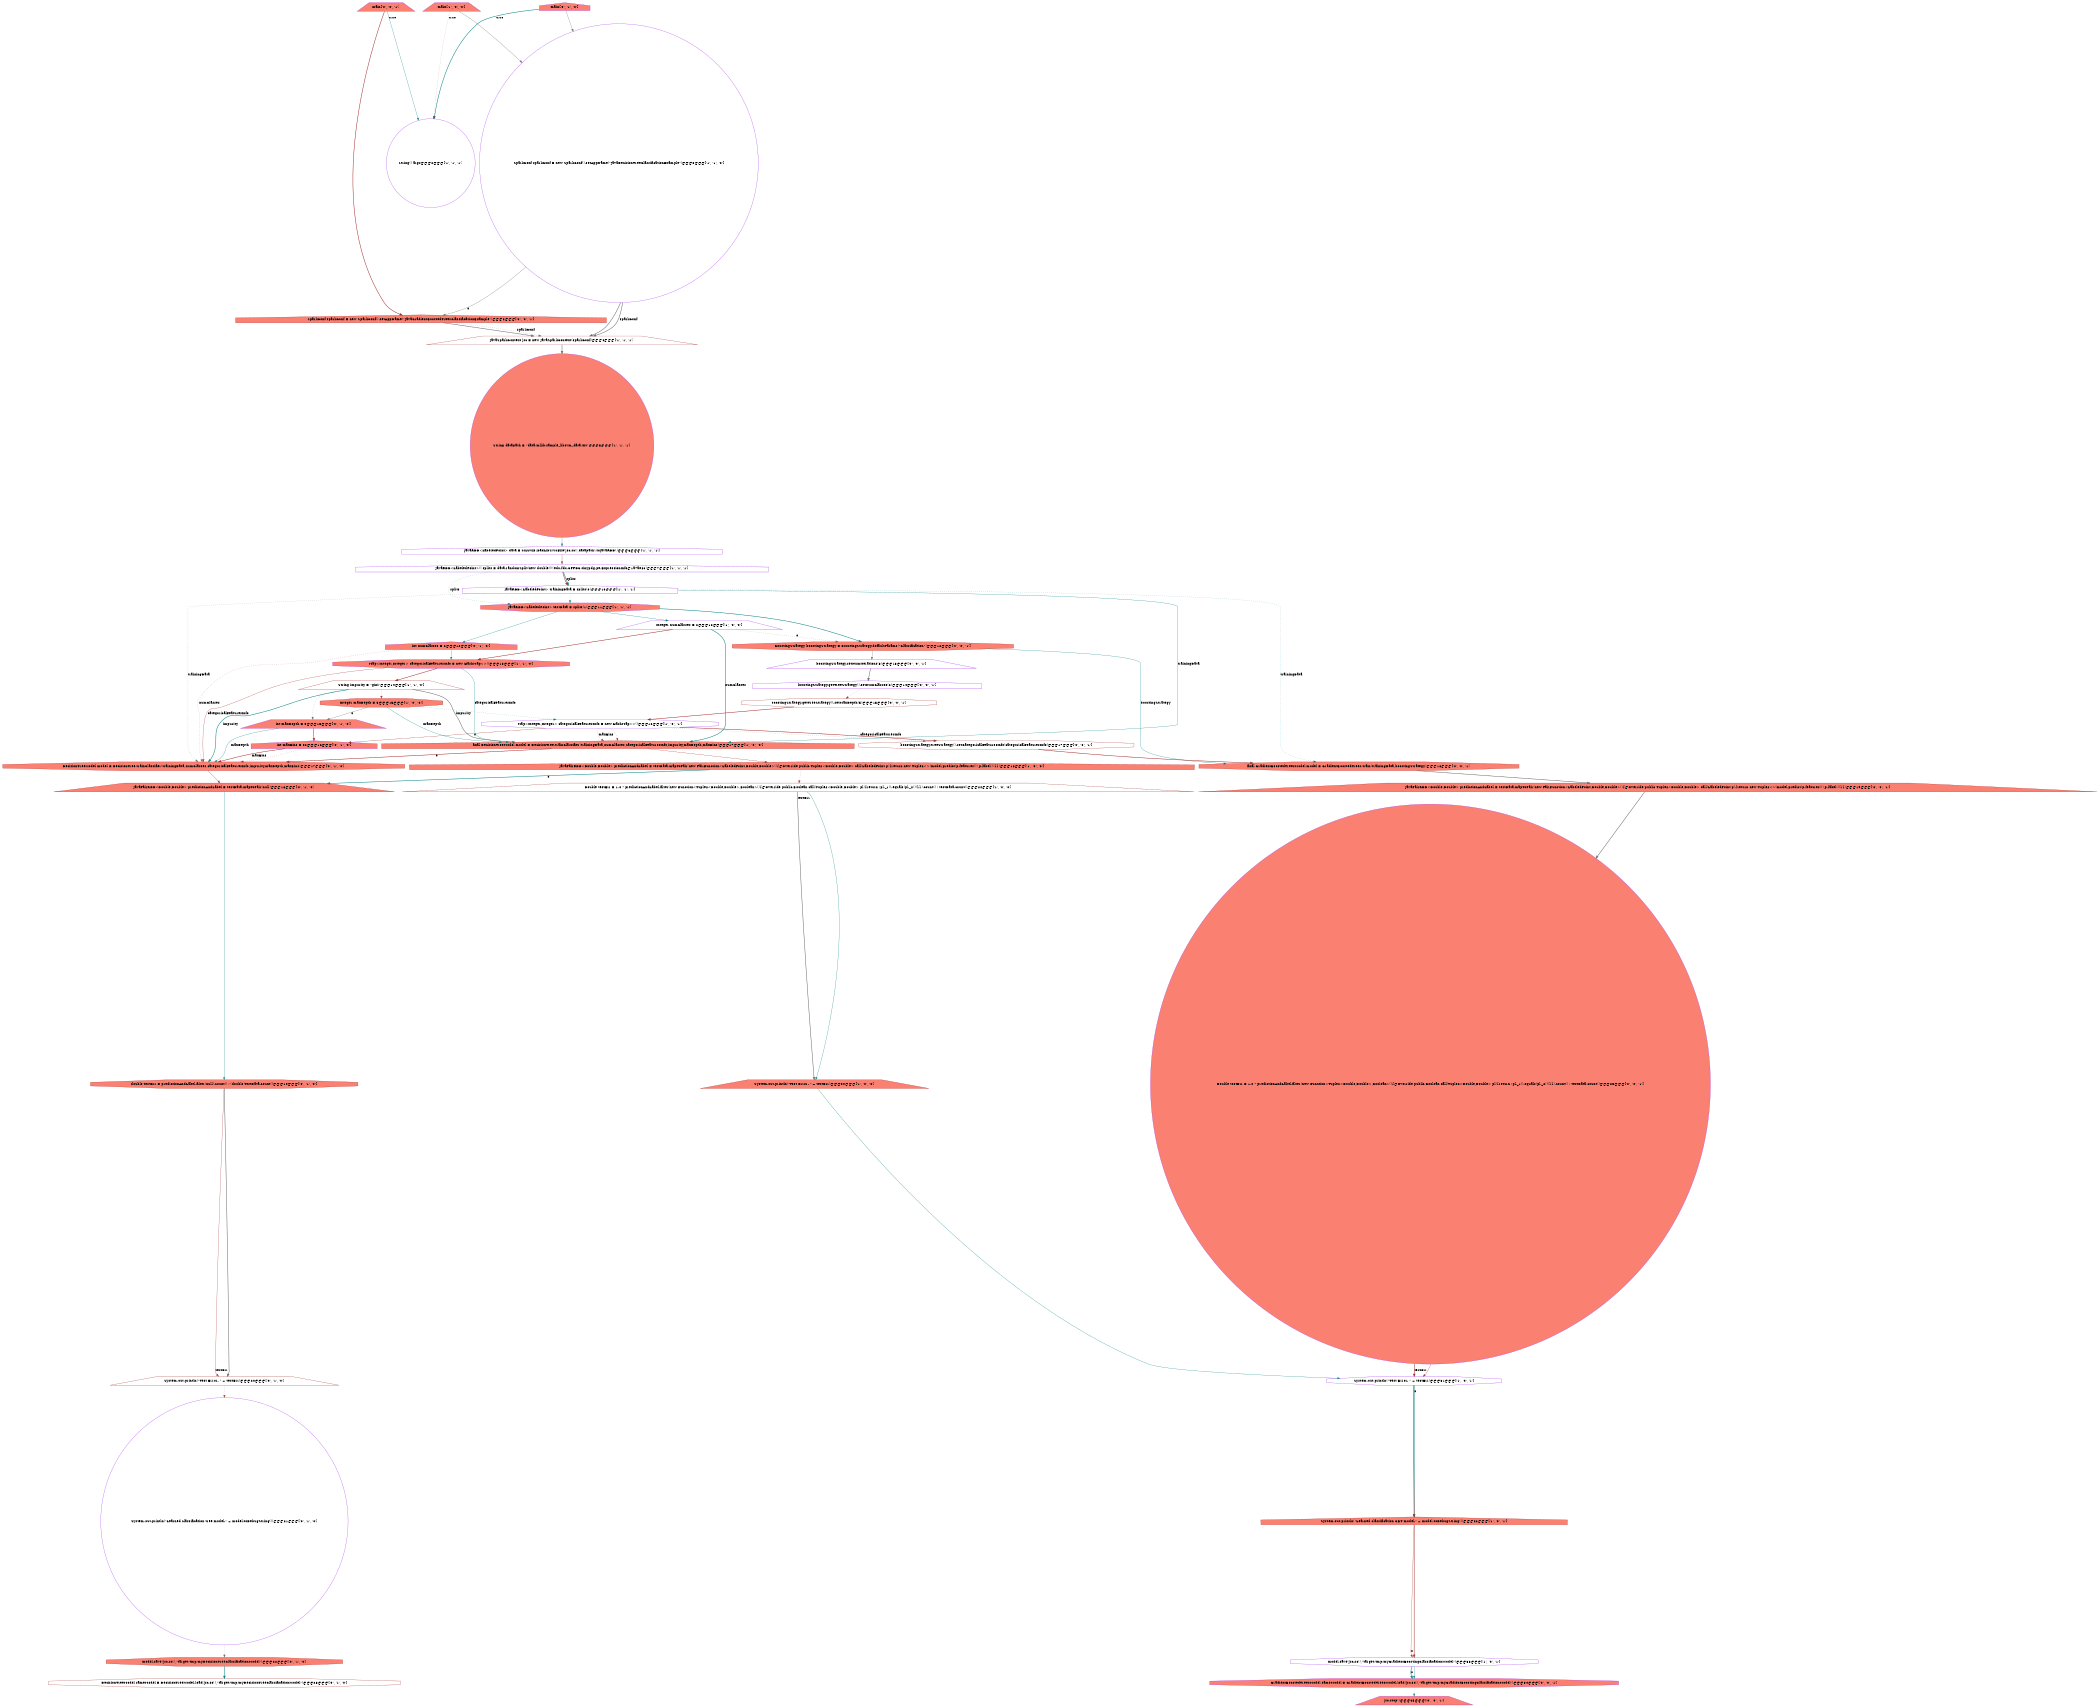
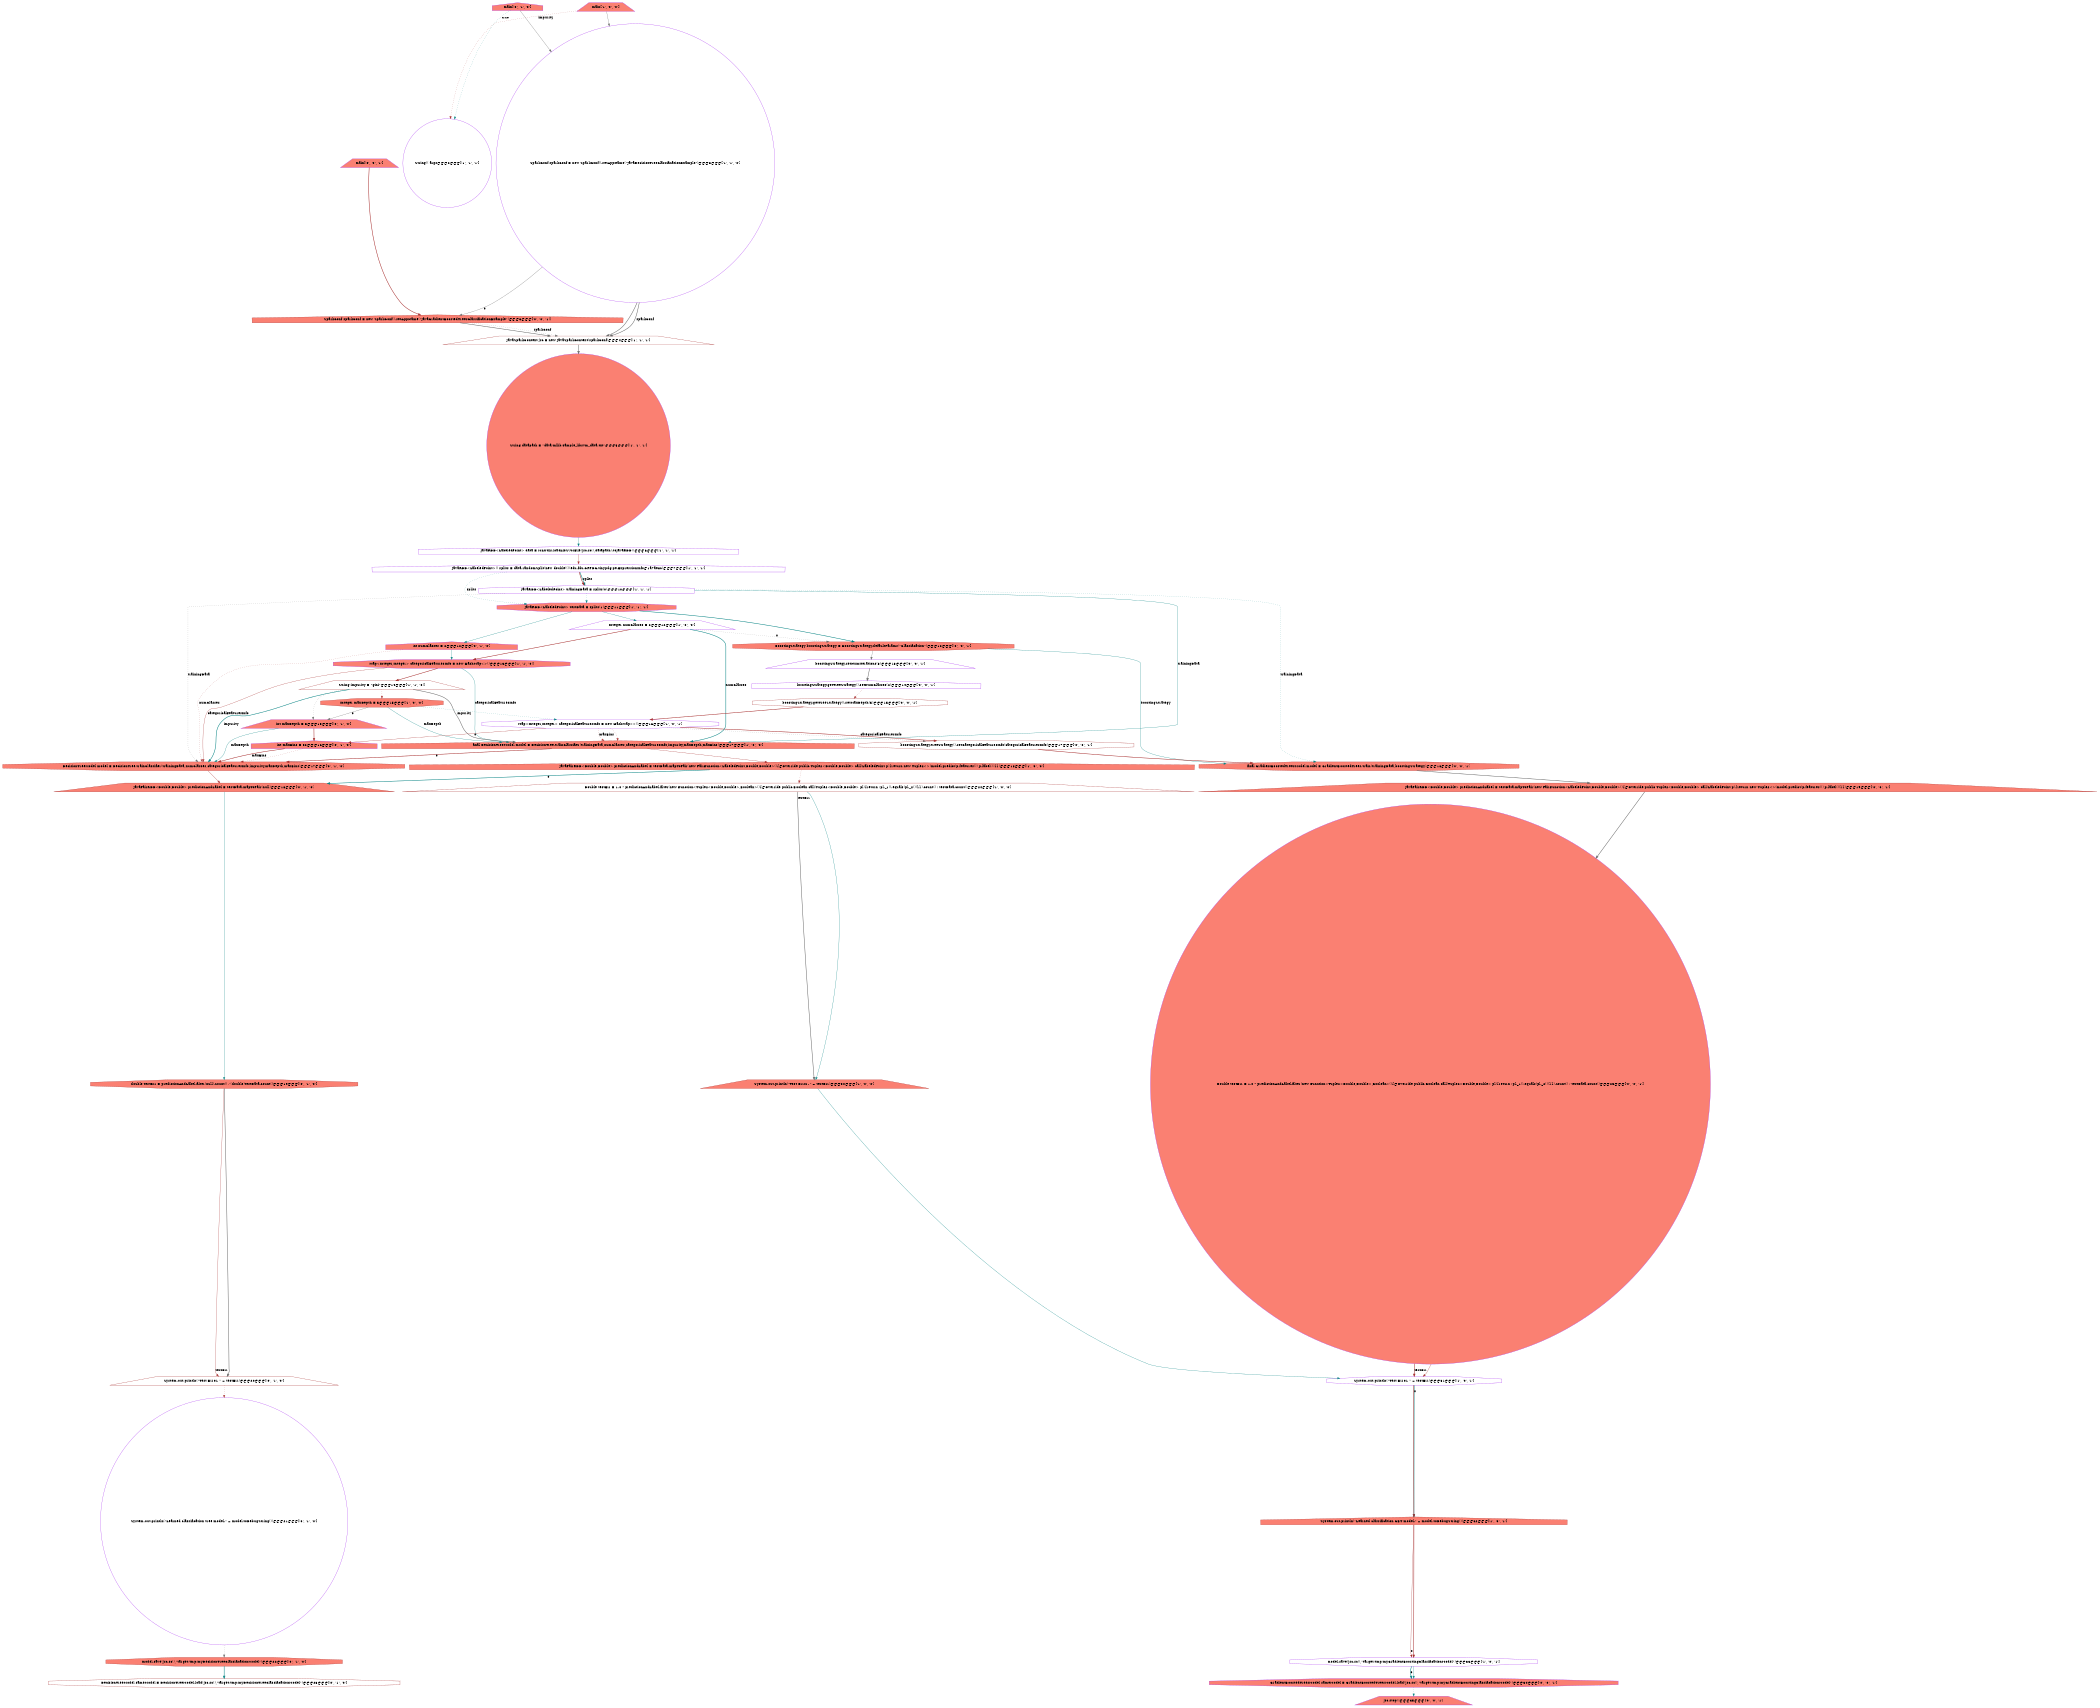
edge "main['1', '0', '0']" -> "String(( args@@@2@@@['1', '1', '1']": label "true" -> "impurity"
edge "main['0', '1', '0']" -> "String(( args@@@2@@@['1', '1', '1']": style bold -> dotted
edge "main['0', '0', '1']" -> "String(( args@@@2@@@['1', '1', '1']": removed, label "true"
